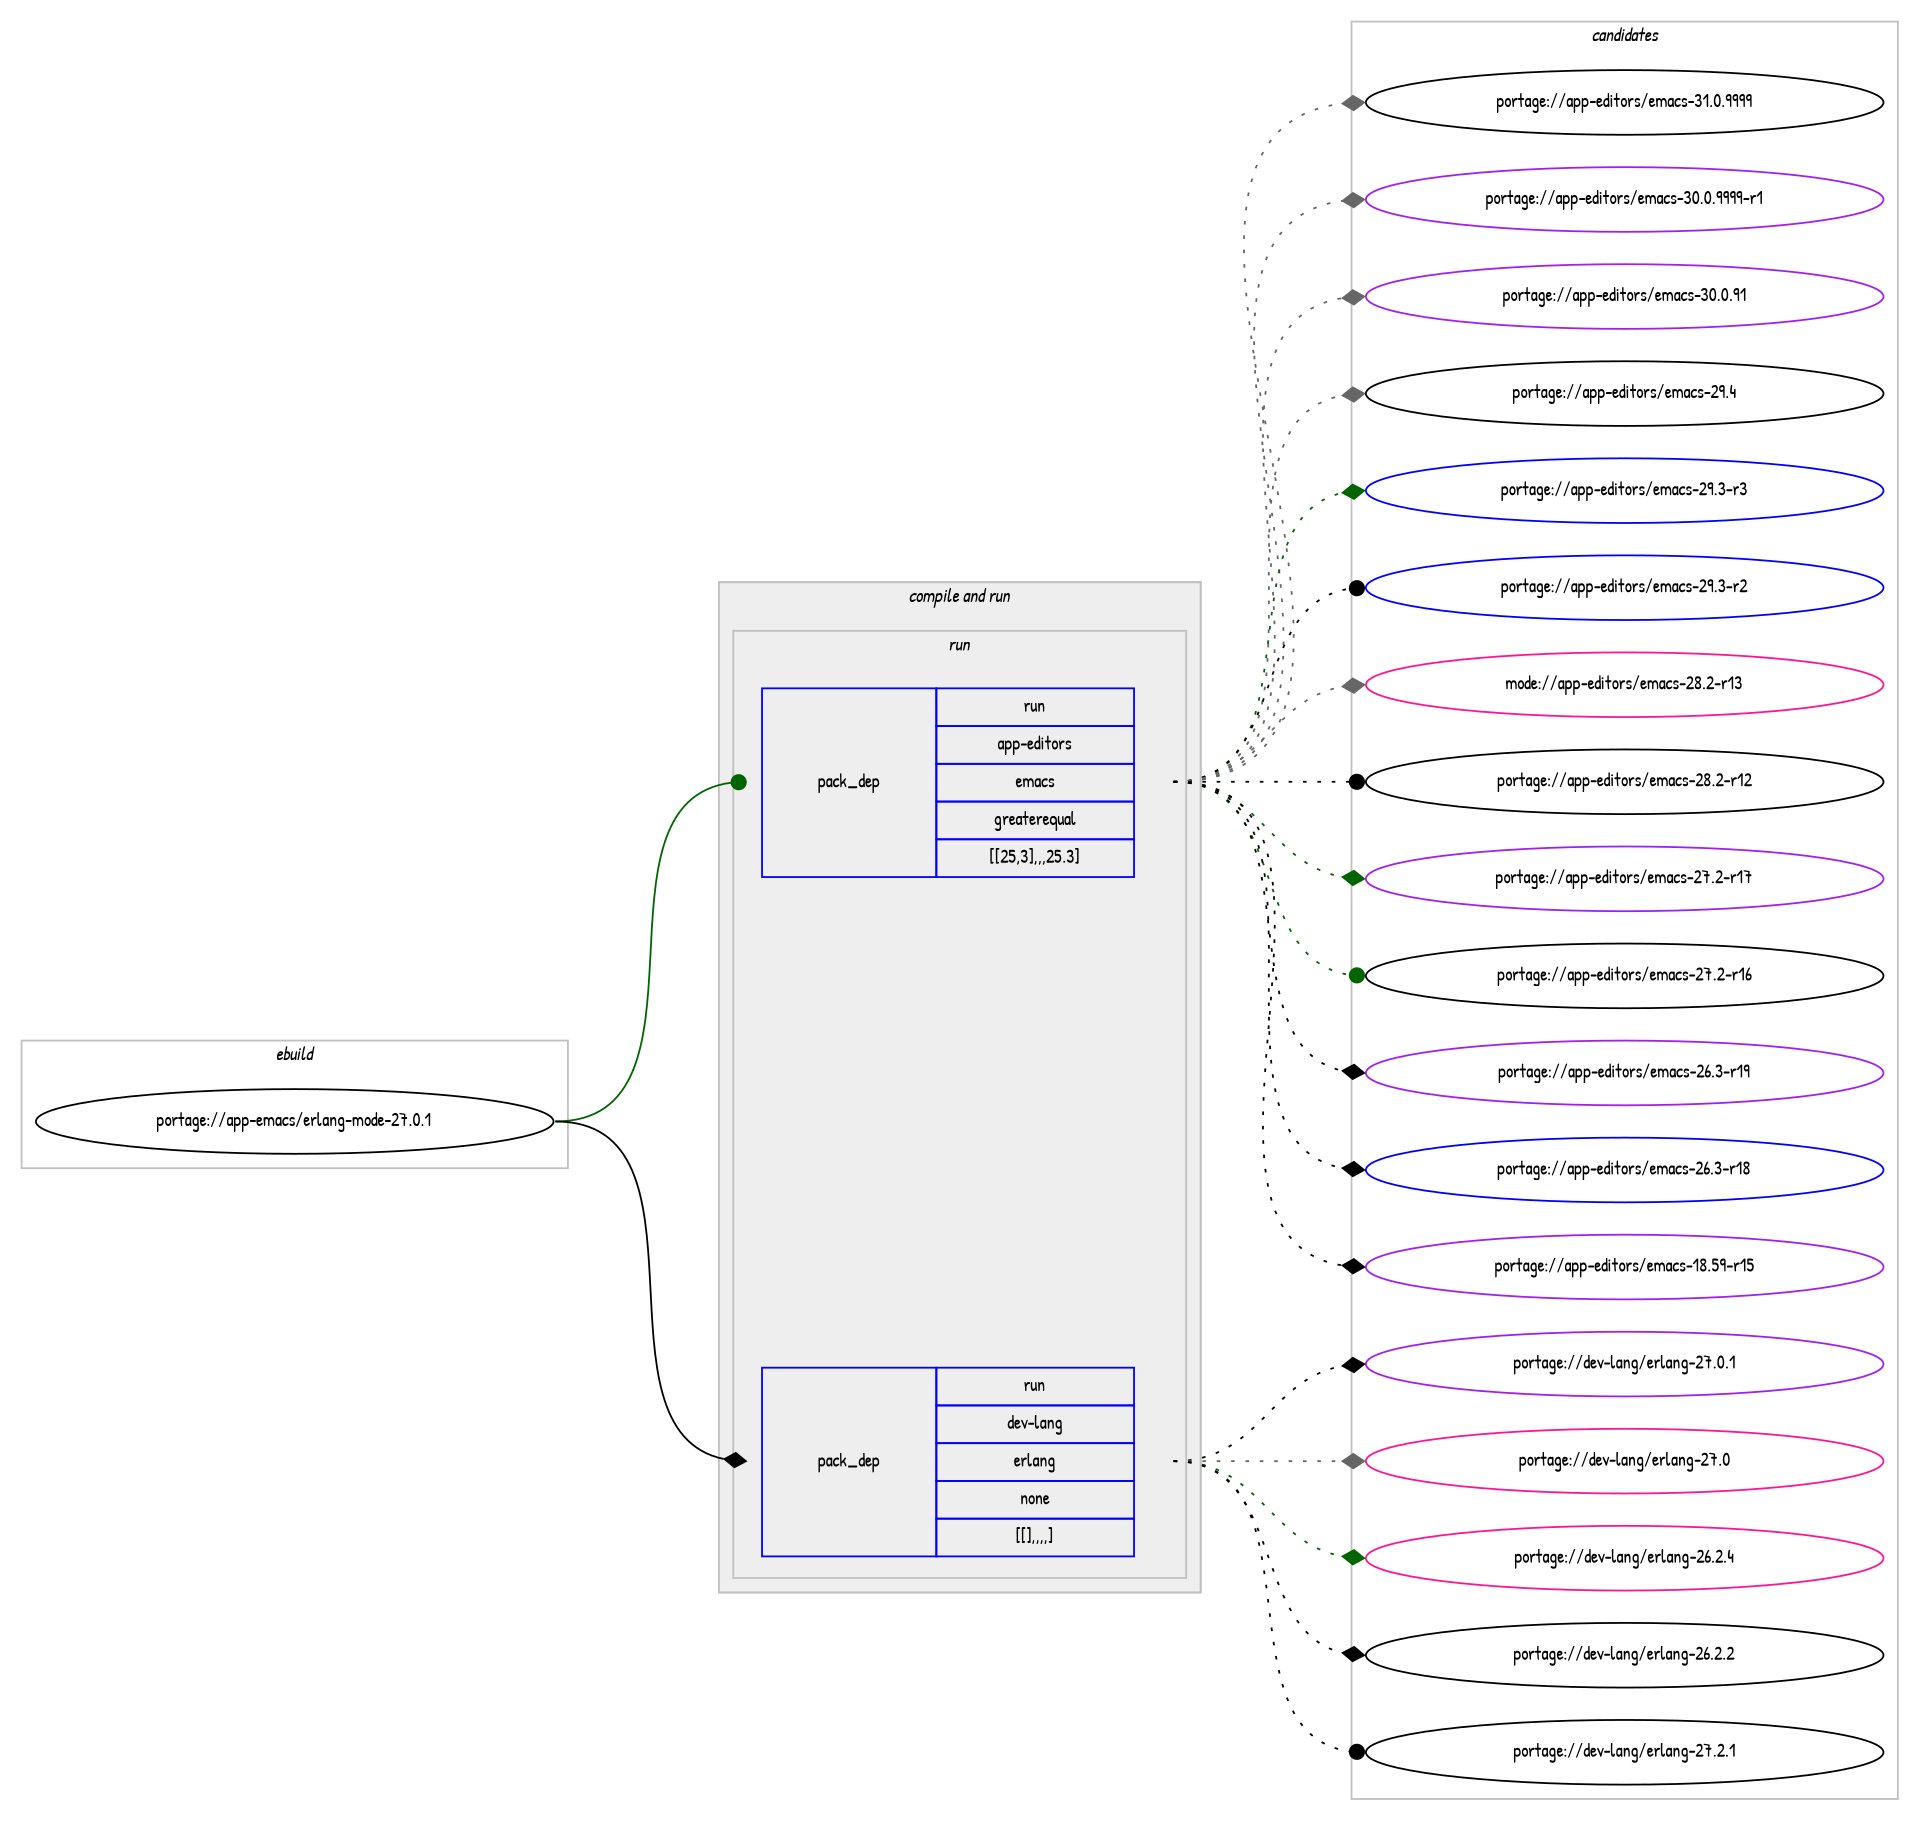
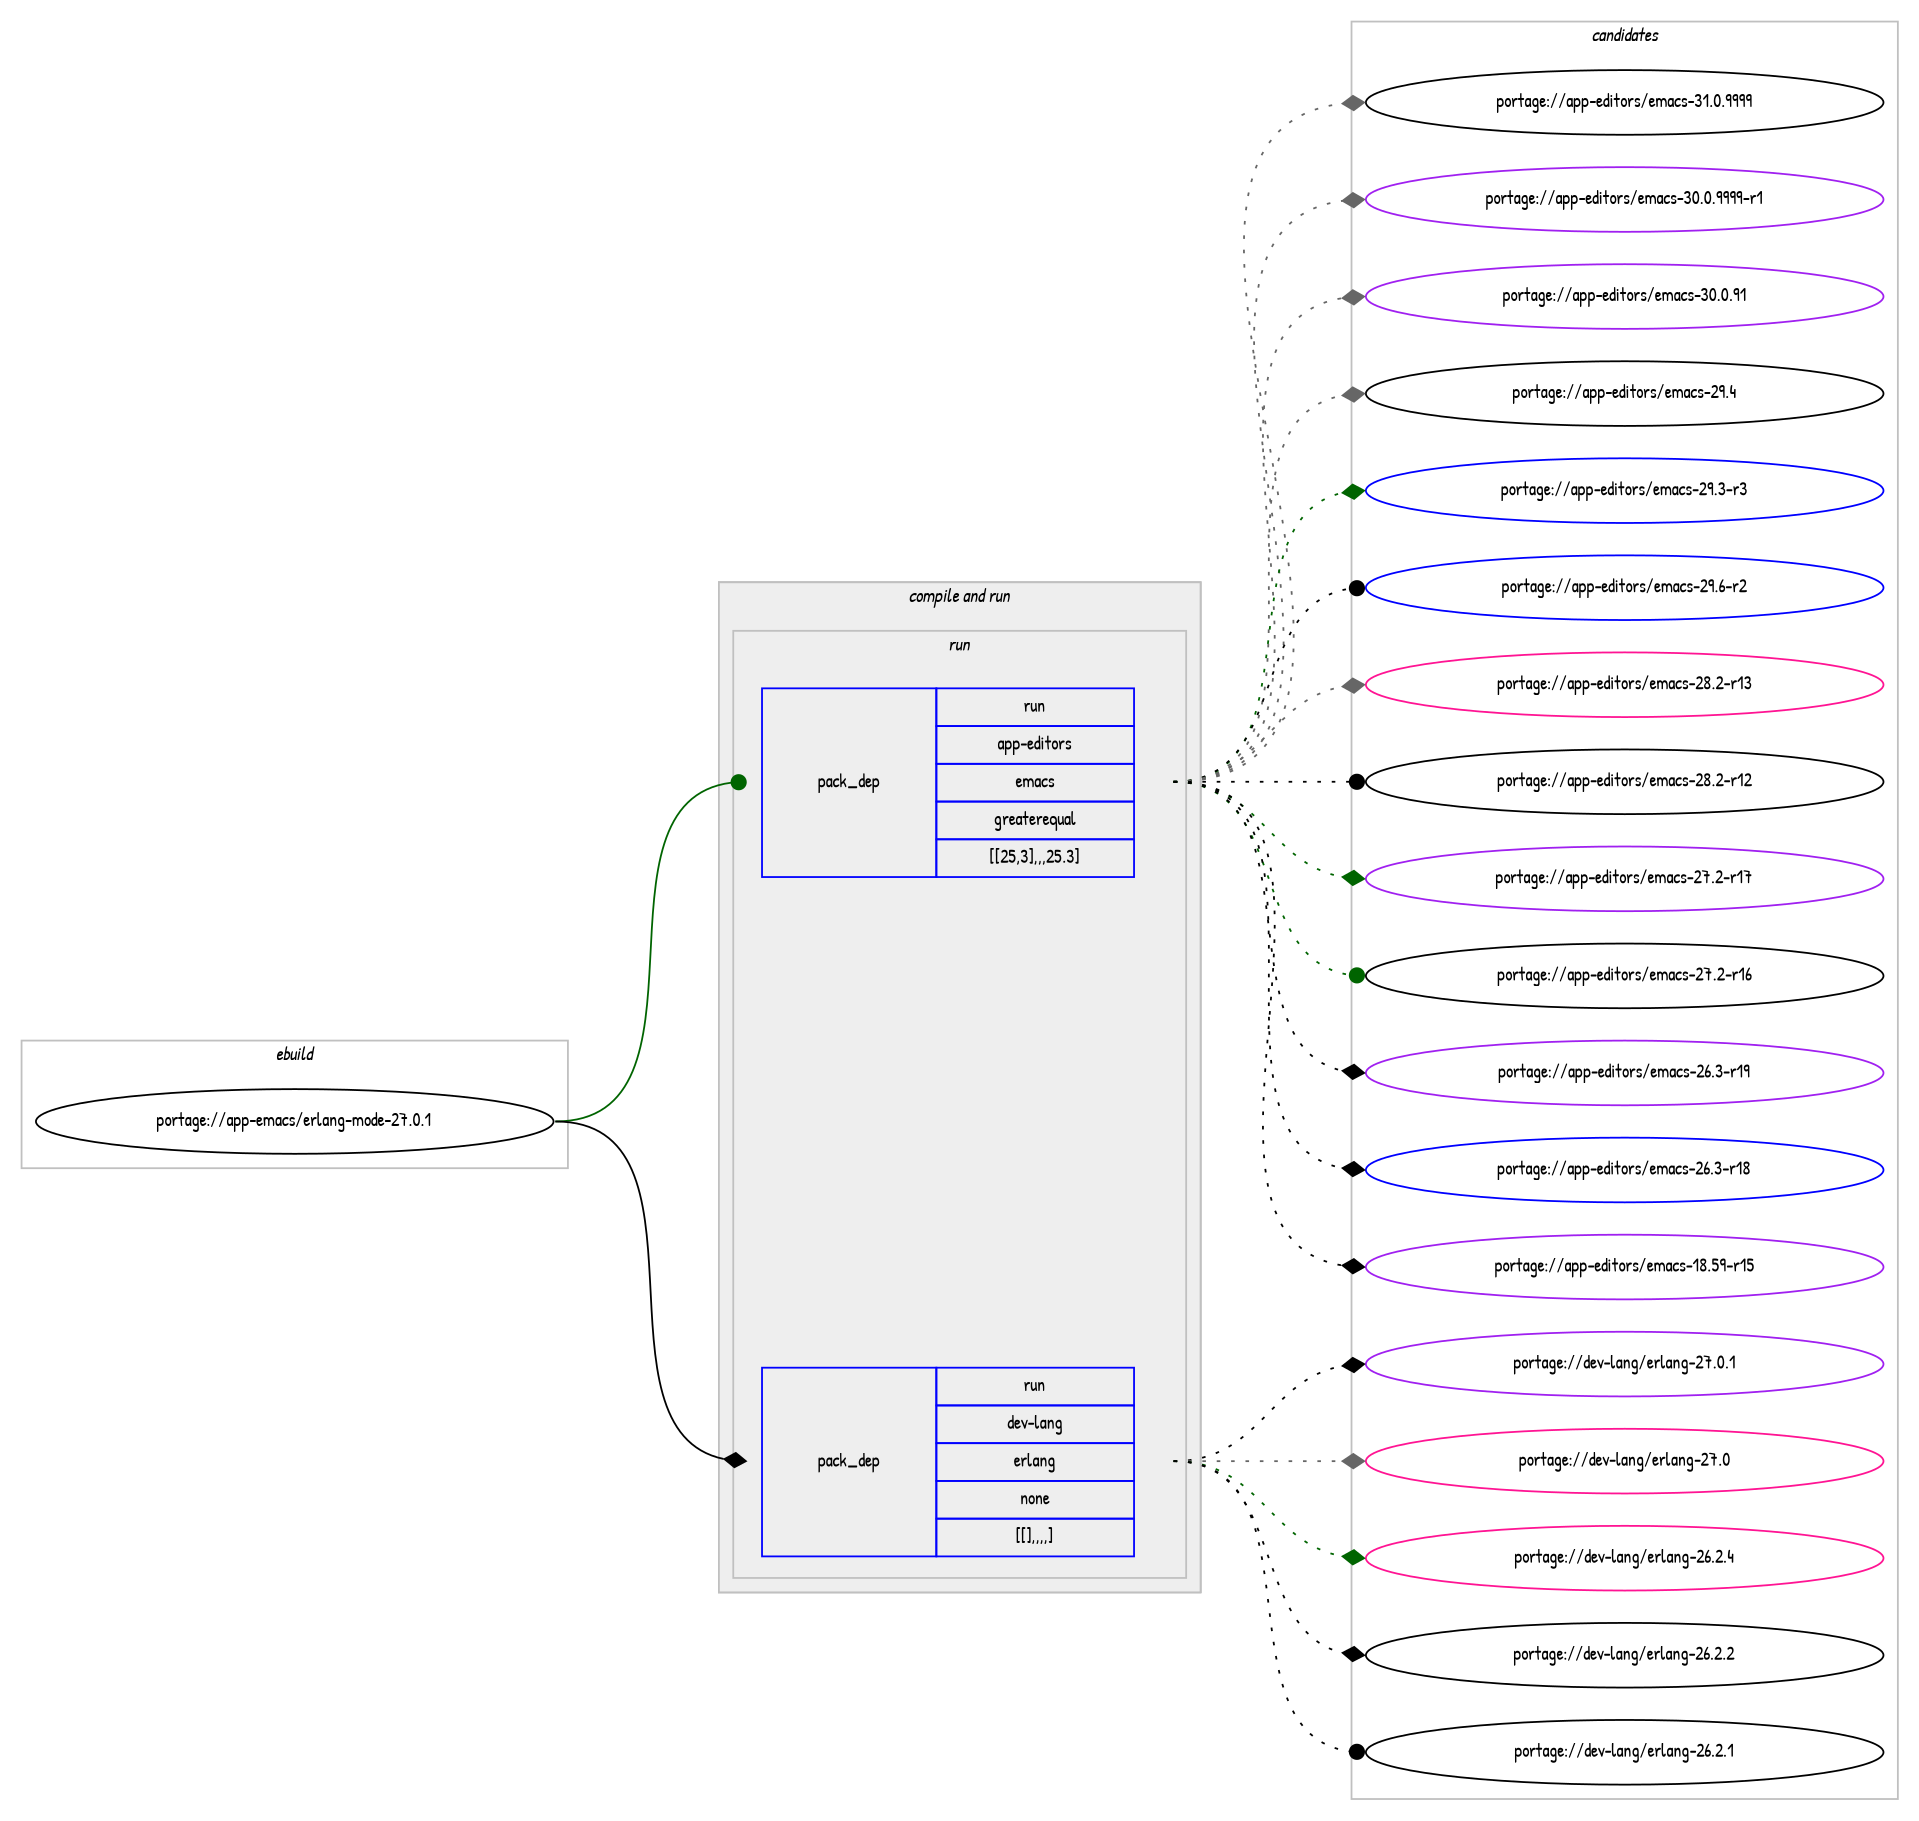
node "portage://app-editors/emacs-29.3-r2": label "portage://app-editors/emacs-29.3-r2" -> "portage://app-editors/emacs-29.6-r2"
node "mode://app-editors/emacs-28.2-r13": label "mode://app-editors/emacs-28.2-r13" -> "portage://app-editors/emacs-28.2-r13"
node "portage://dev-lang/erlang-27.2.1": label "portage://dev-lang/erlang-27.2.1" -> "portage://dev-lang/erlang-26.2.1"
